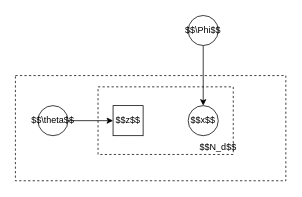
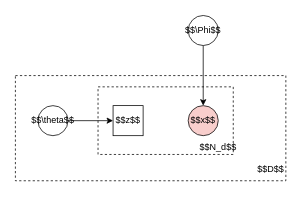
node "$$x$$": fillcolor #ffffff -> #f8cecc
node "$$D$$": added
